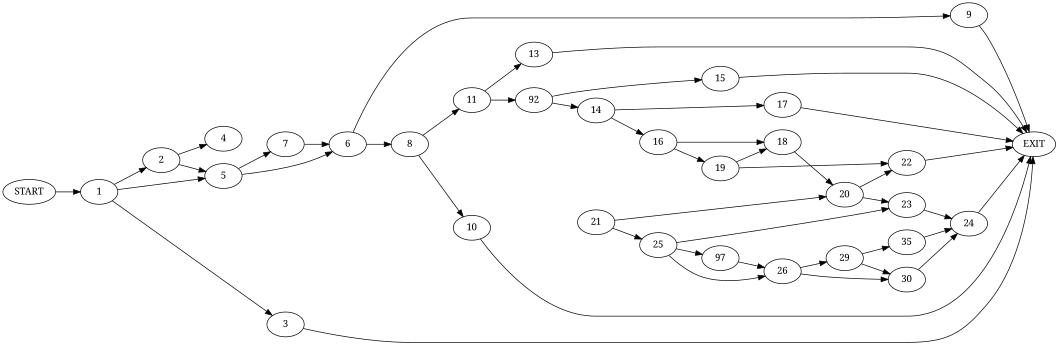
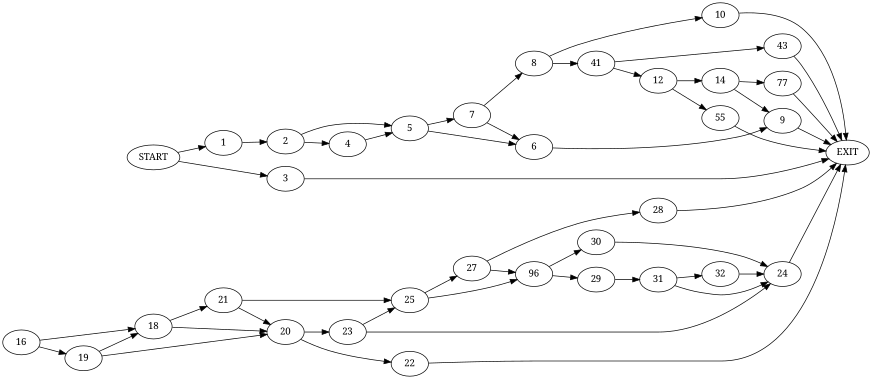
node "13": label "13" -> "43"
node "15": label "15" -> "55"
node "11": label "11" -> "41"
node "92": label "92" -> "12"
node "17": label "17" -> "77"
edge "14" -> "16": now "14" -> "9"
edge "6" -> "8": now "7" -> "8"
edge "19" -> "22": now "19" -> "20"
edge "1" -> "5": now "4" -> "5"
node "28": added
edge "25" -> "23": reversed
node "35": label "35" -> "31"
edge "1" -> "3": now "START" -> "3"
node "97": label "97" -> "27"
edge "29" -> "30": removed
node "26": label "26" -> "96"
node "32": added
edge "18" -> "21": added
